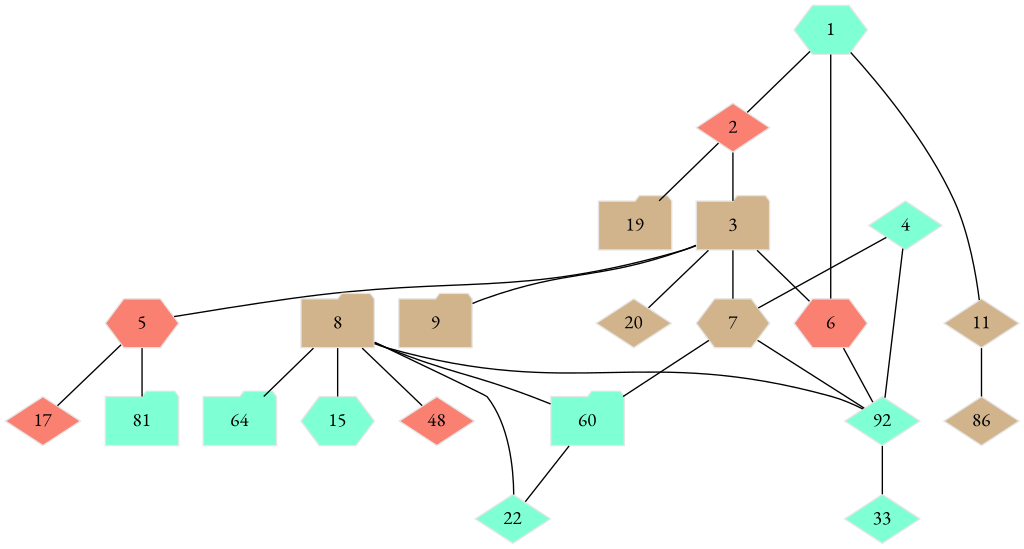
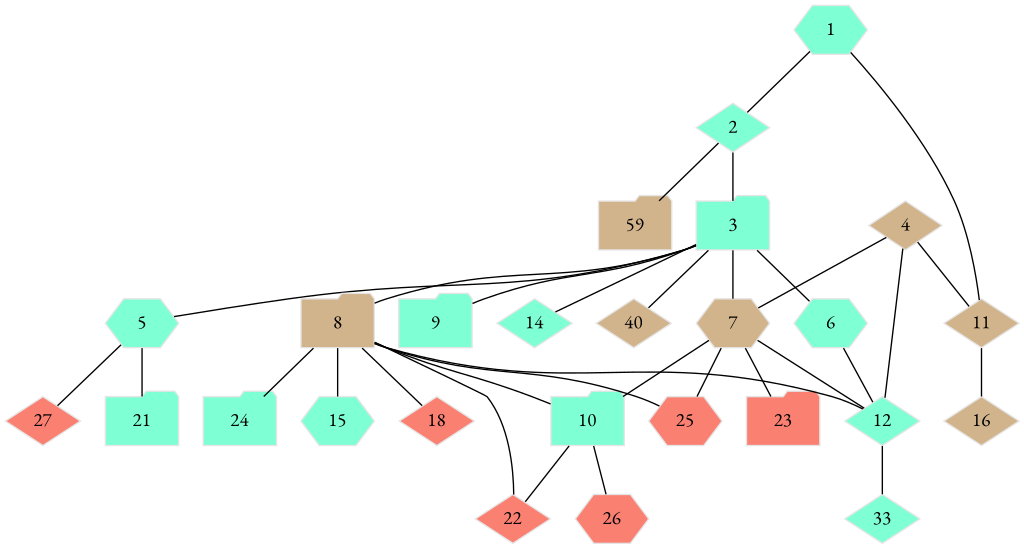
node "2": fillcolor salmon -> aquamarine
edge "1" -- "6": removed
node "19": label "19" -> "59"
node "3": fillcolor tan -> aquamarine
node "4": fillcolor aquamarine -> tan
edge "3" -- "8": added
edge "4" -- "11": added
node "5": fillcolor salmon -> aquamarine
node "9": fillcolor tan -> aquamarine
node "14": added
node "20": label "20" -> "40"
node "6": fillcolor salmon -> aquamarine
node "17": label "17" -> "27"
node "81": label "81" -> "21"
node "64": label "64" -> "24"
node "48": label "48" -> "18"
node "60": label "60" -> "10"
node "25": added
node "23": added
node "92": label "92" -> "12"
node "86": label "86" -> "16"
node "22": fillcolor aquamarine -> salmon
node "26": added
